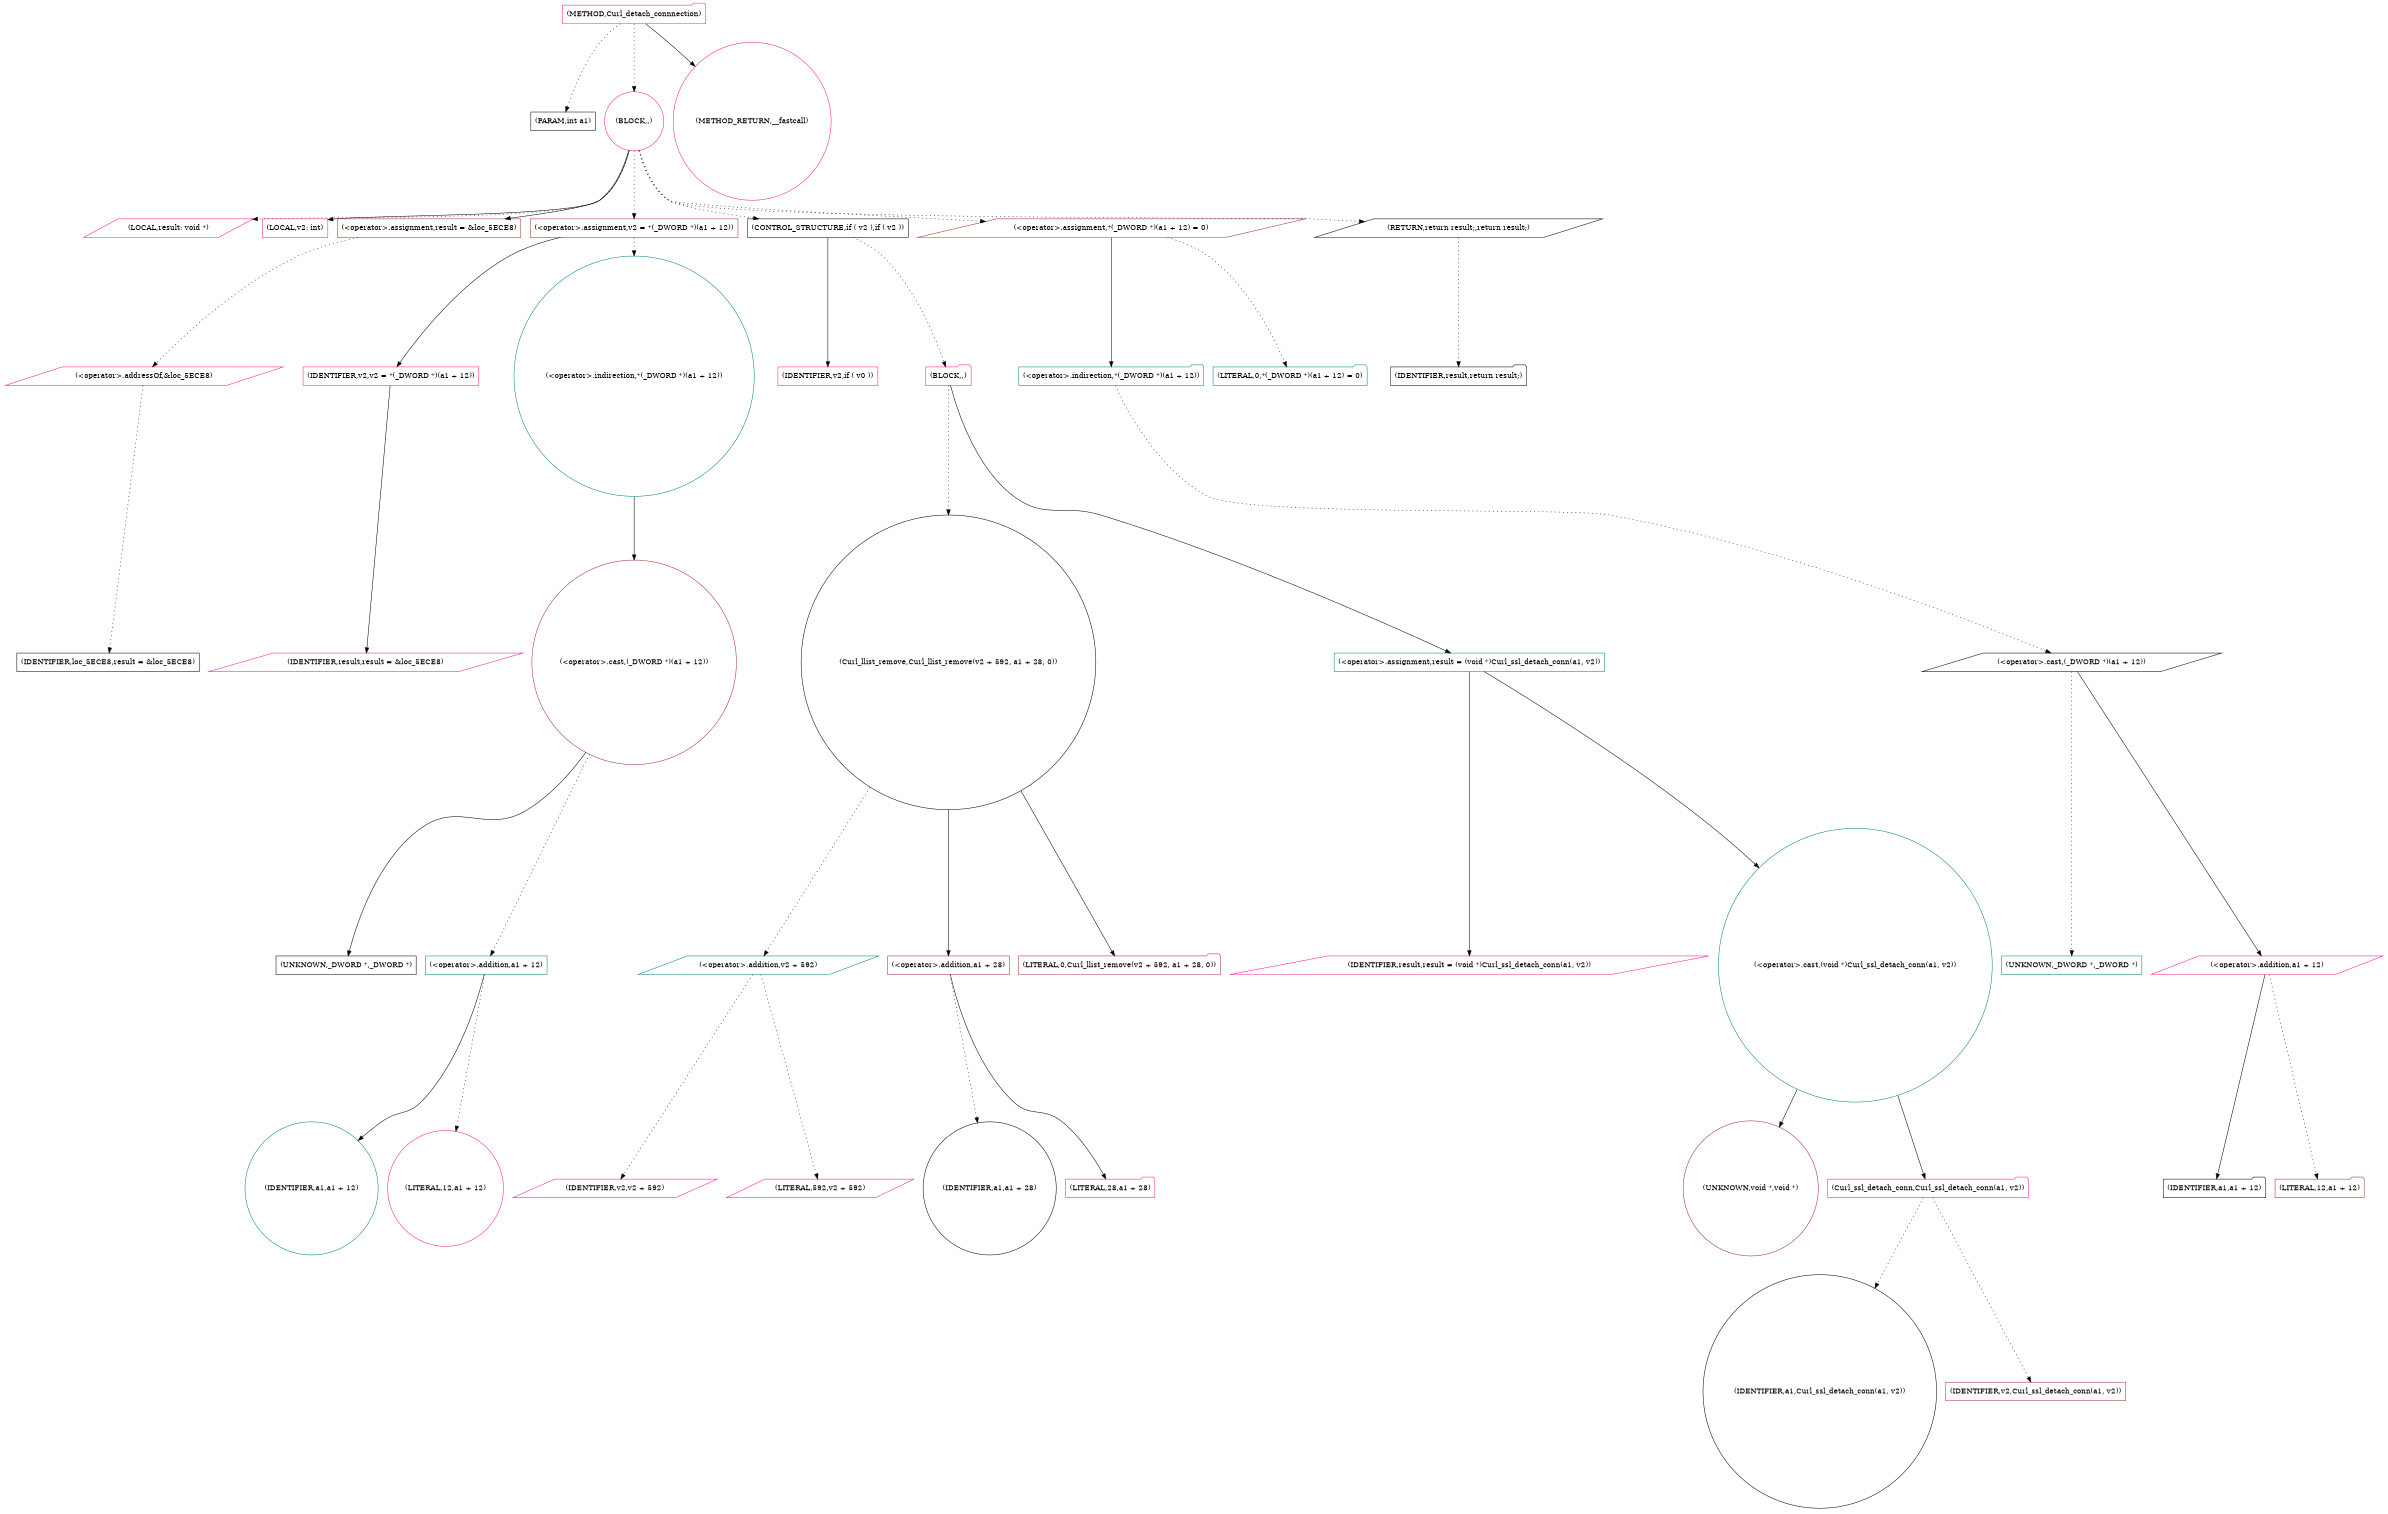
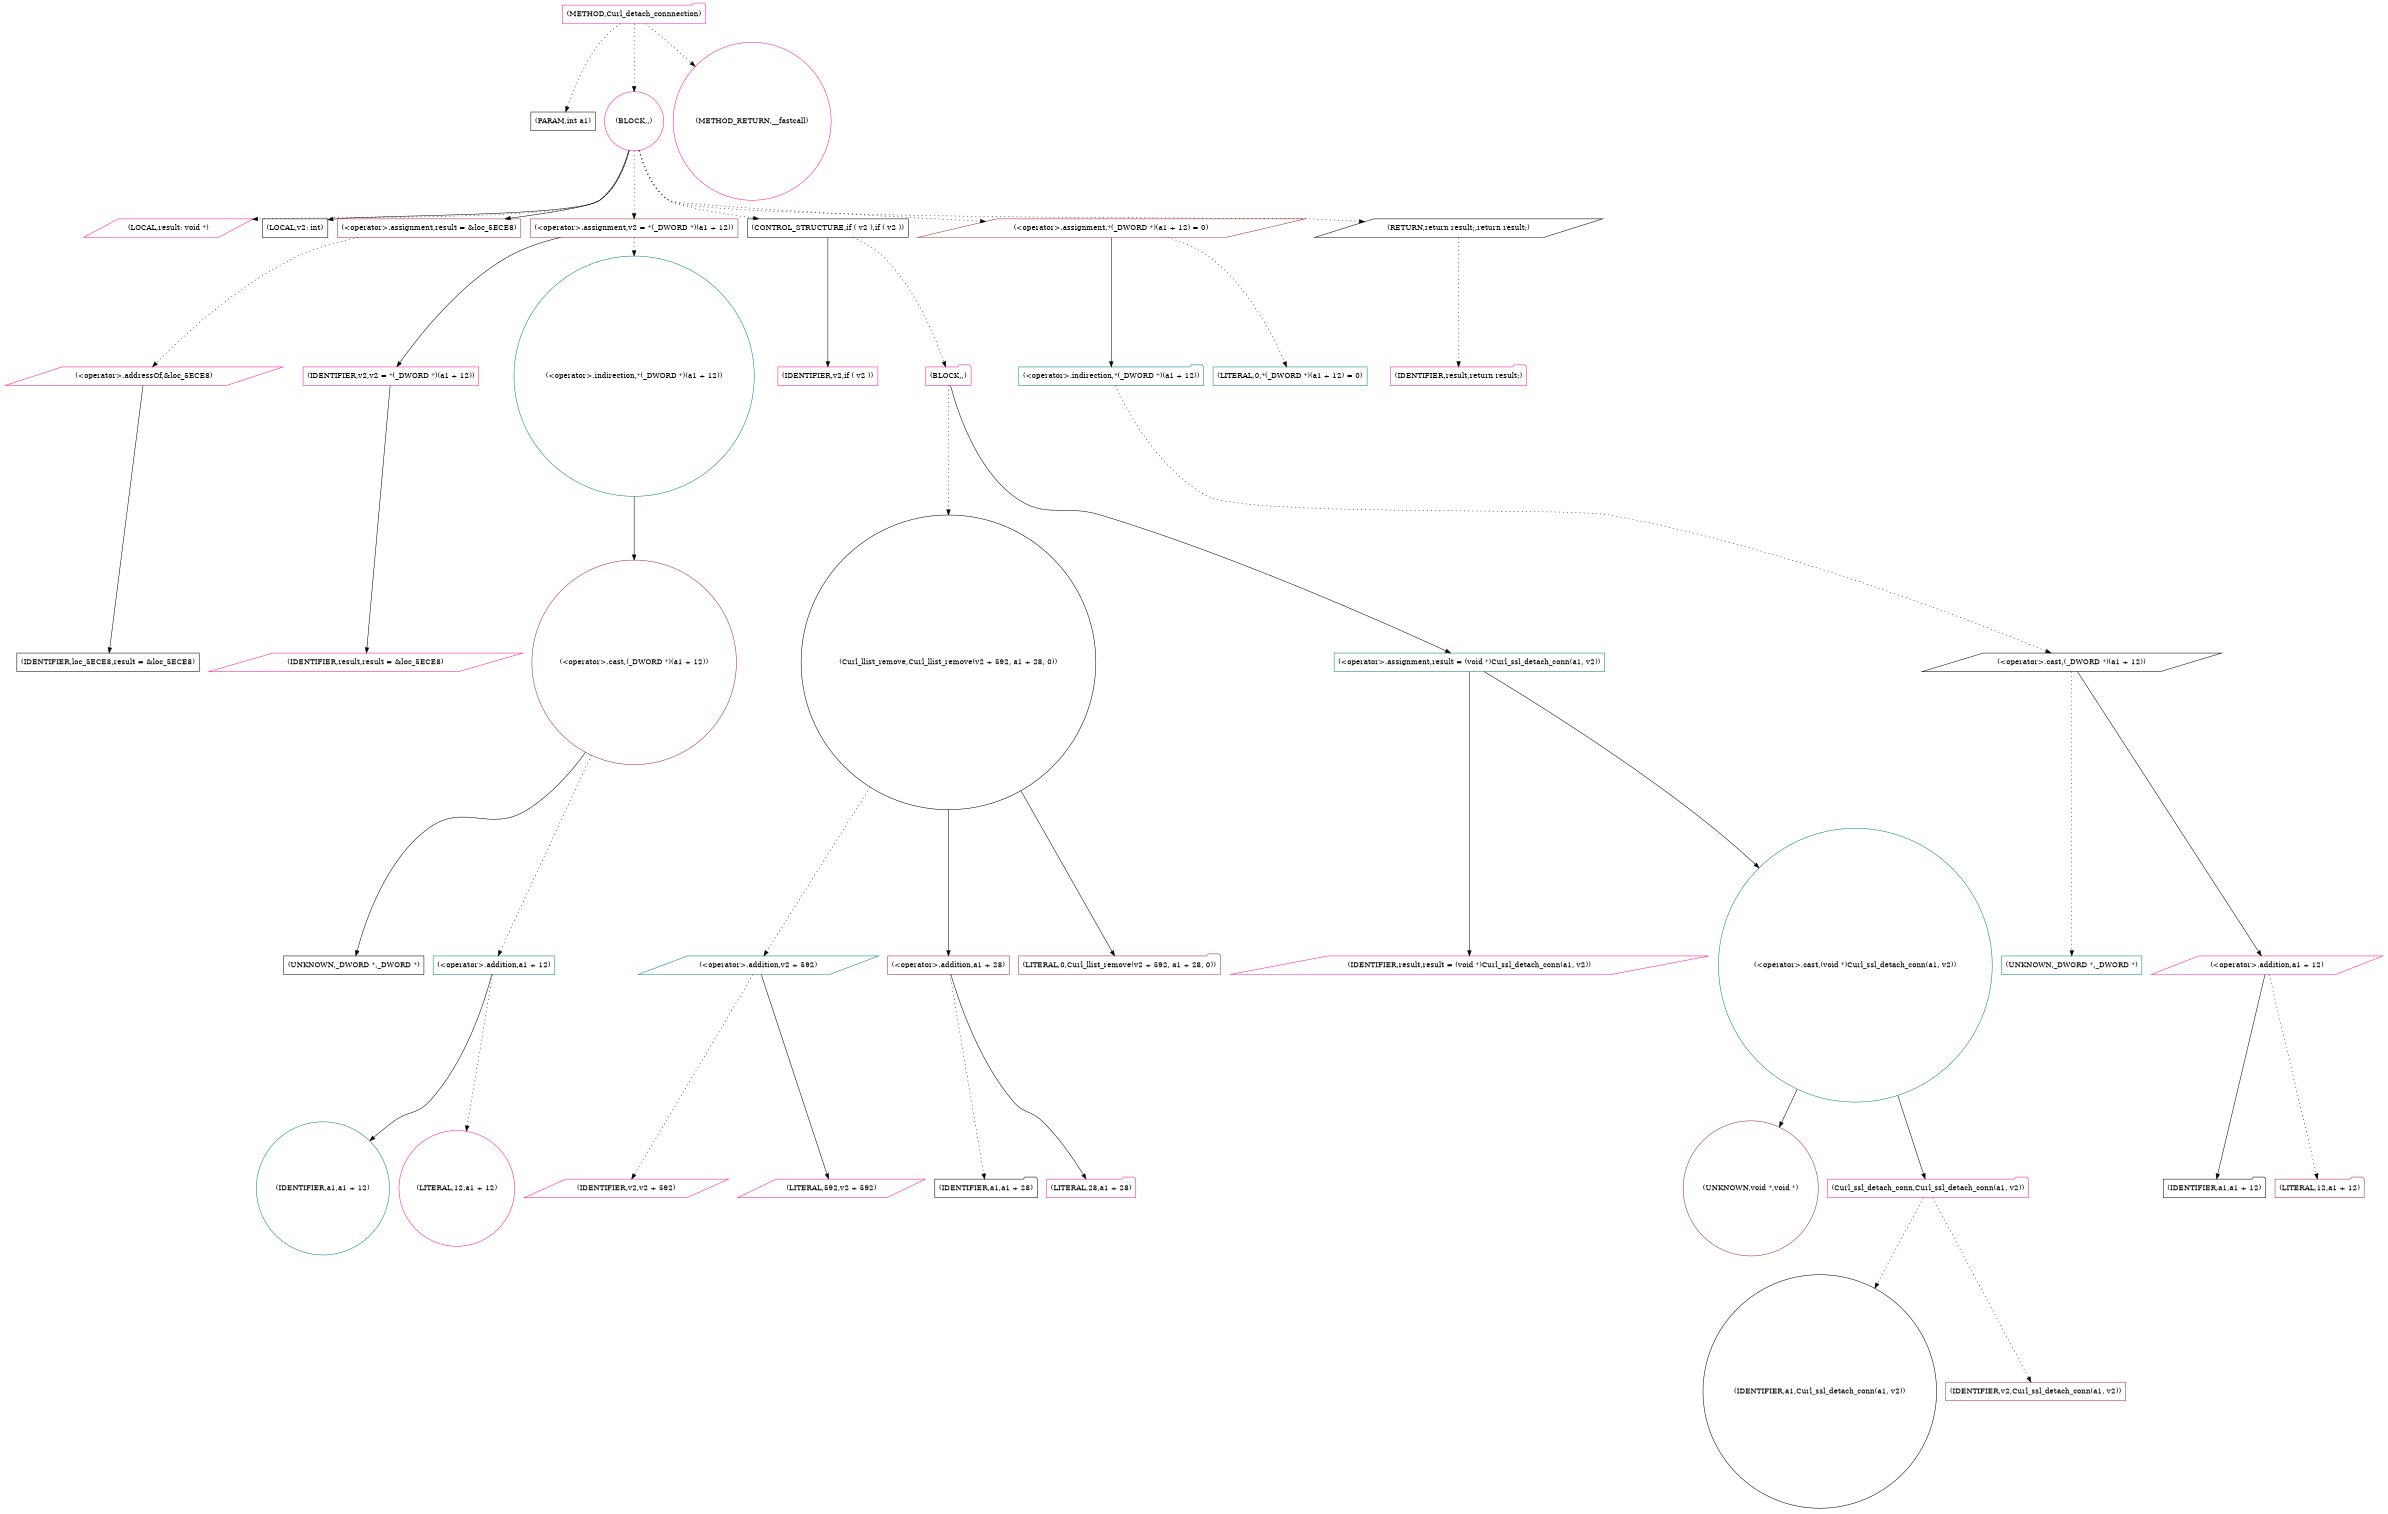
edge "(METHOD,Curl_detach_connnection)" -> "(METHOD_RETURN,__fastcall)": style solid -> dotted
node "(LOCAL,v2: int)": color deeppink -> black
node "(IDENTIFIER,v2,if ( v0 ))": label "(IDENTIFIER,v2,if ( v0 ))" -> "(IDENTIFIER,v2,if ( v2 ))"
node "(LITERAL,0,*(_DWORD *)(a1 + 12) = 0)": shape folder -> box
node "(IDENTIFIER,result,return result;)": color black -> deeppink
edge "(<operator>.addressOf,&loc_5ECE8)" -> "(IDENTIFIER,loc_5ECE8,result = &loc_5ECE8)": style dotted -> solid
edge "(<operator>.addition,v2 + 592)" -> "(LITERAL,592,v2 + 592)": style dotted -> solid
node "(IDENTIFIER,a1,a1 + 28)": shape circle -> folder
